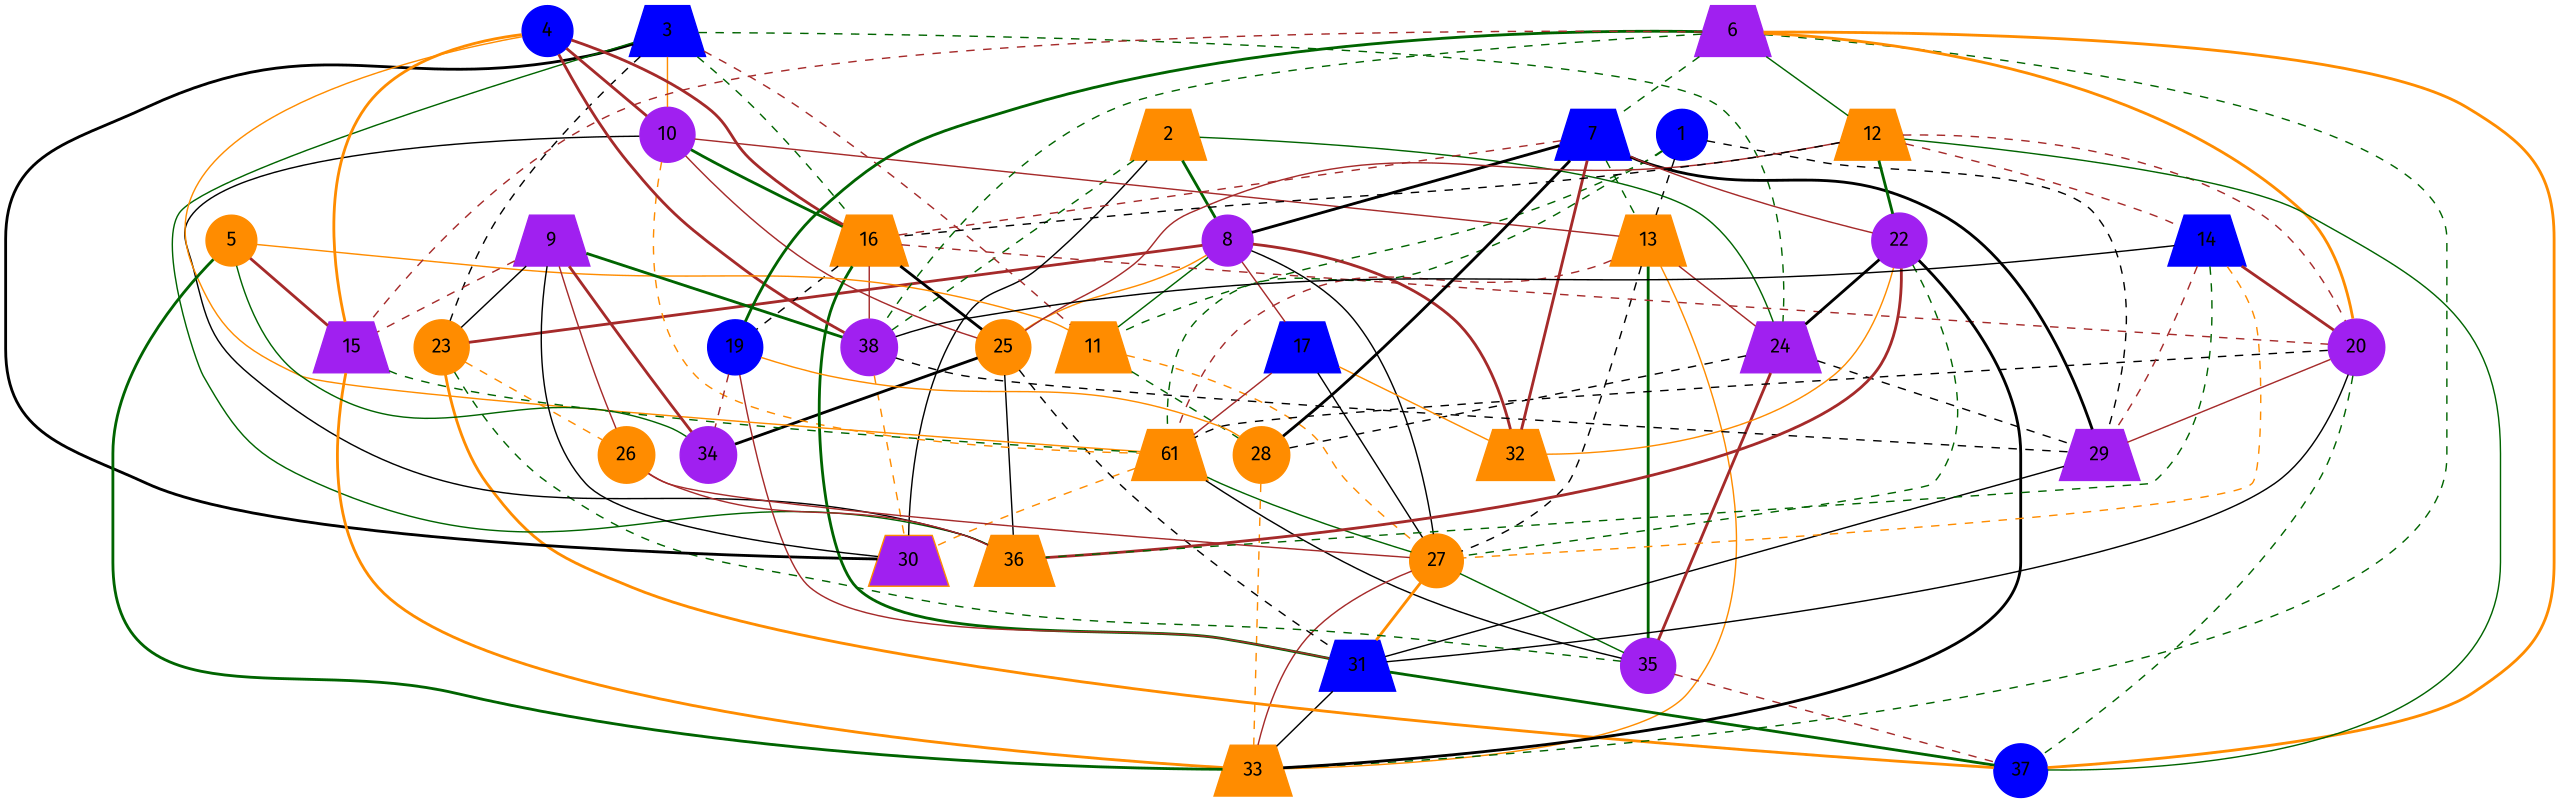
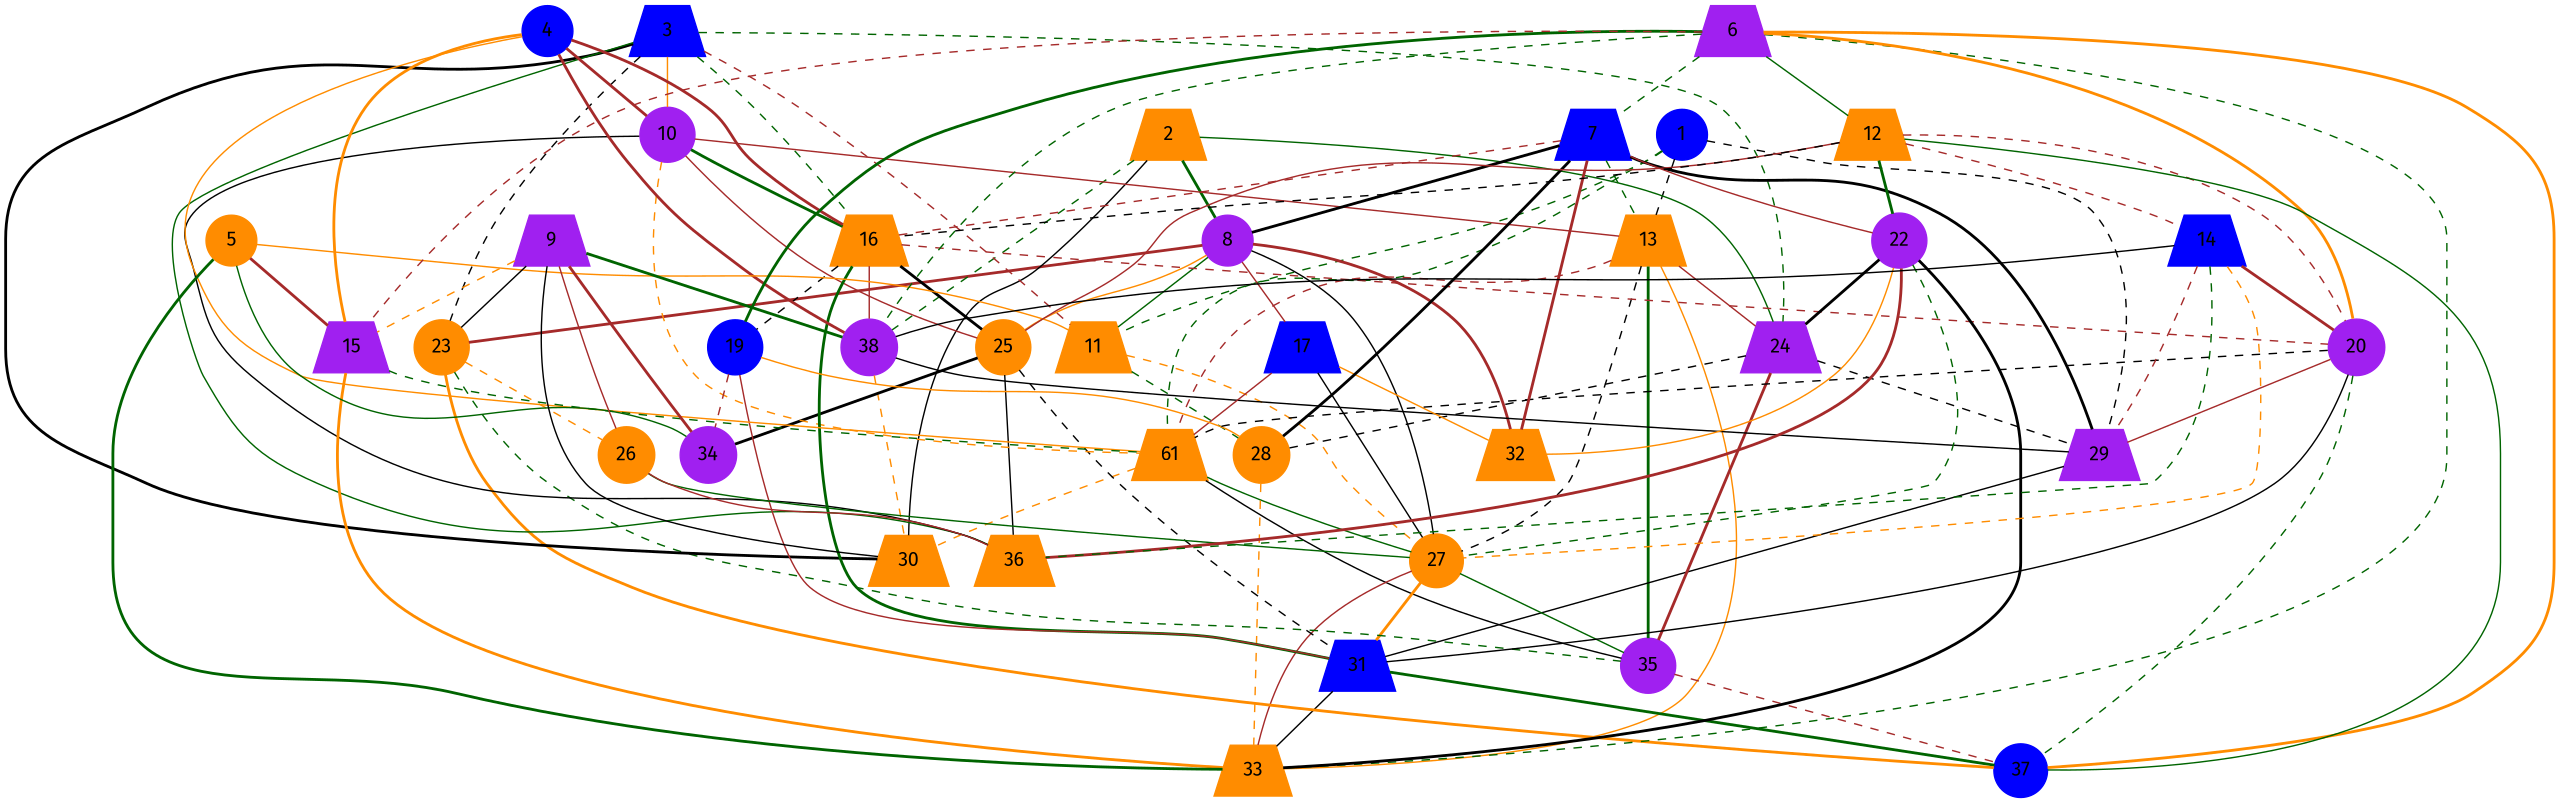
edge "9" -- "15": color brown -> darkorange
edge "38" -- "29": style dashed -> solid
edge "26" -- "27": color brown -> darkgreen
node "30": fillcolor purple -> darkorange
